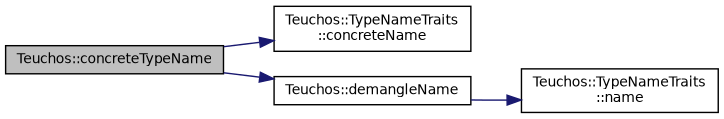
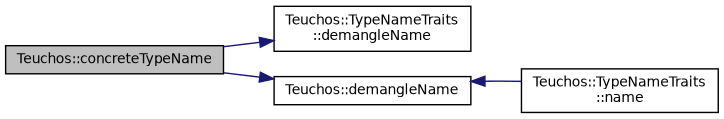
node "Teuchos::TypeNameTraits ::concreteName": label "Teuchos::TypeNameTraits ::concreteName" -> "Teuchos::TypeNameTraits ::demangleName"
edge "Teuchos::demangleName" -> "Teuchos::TypeNameTraits ::name": reversed
